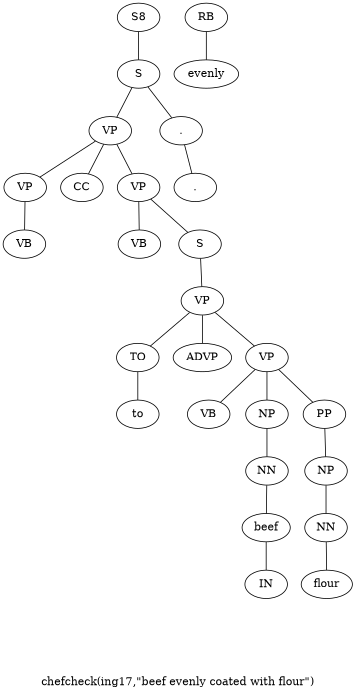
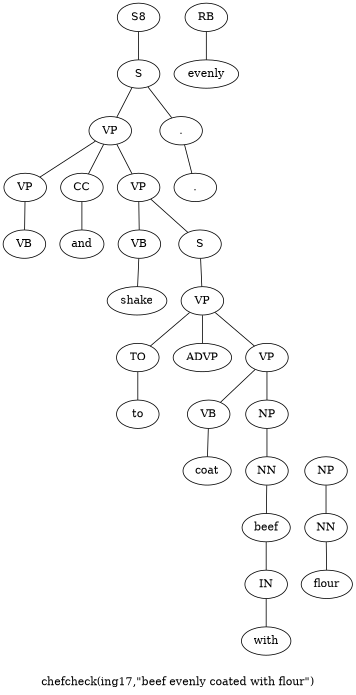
node "and": added
node "shake": added
node "PP": removed
node "coat": added
node "with": added
